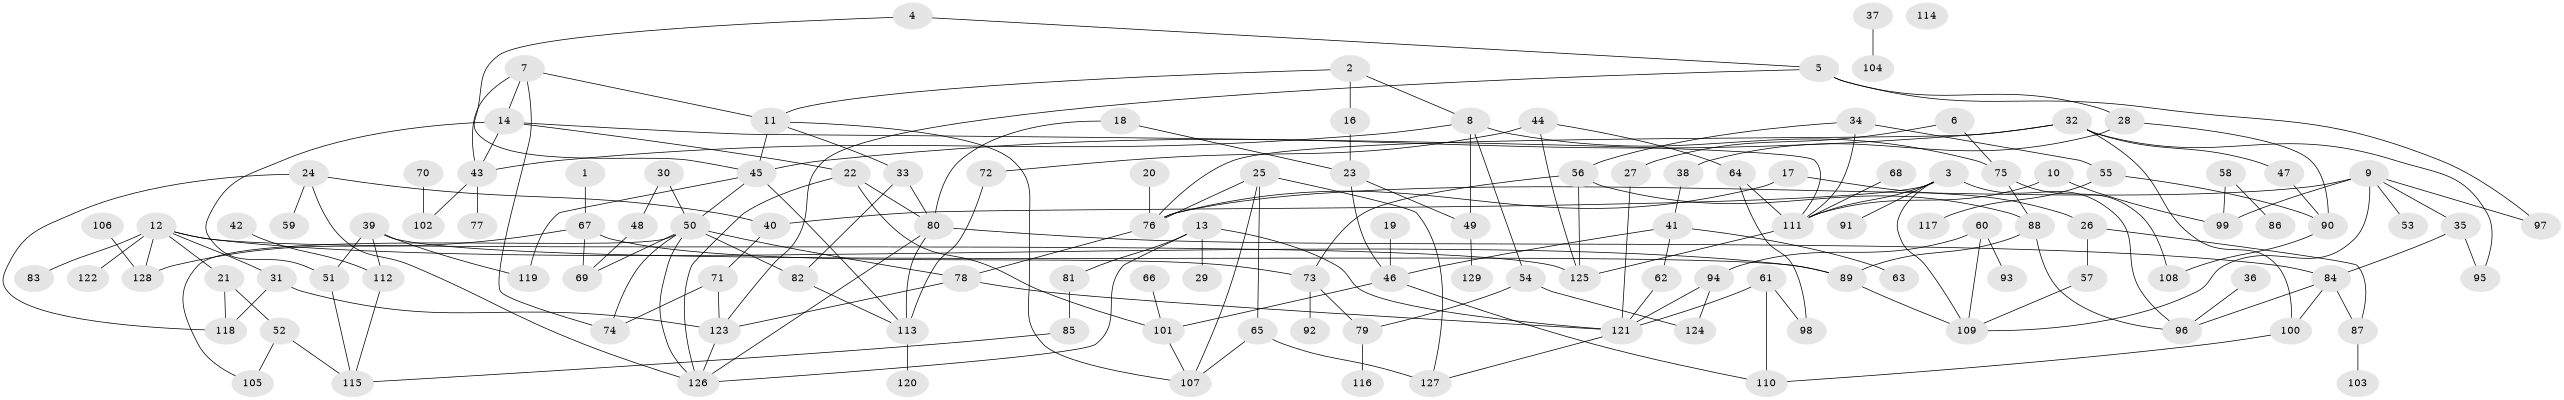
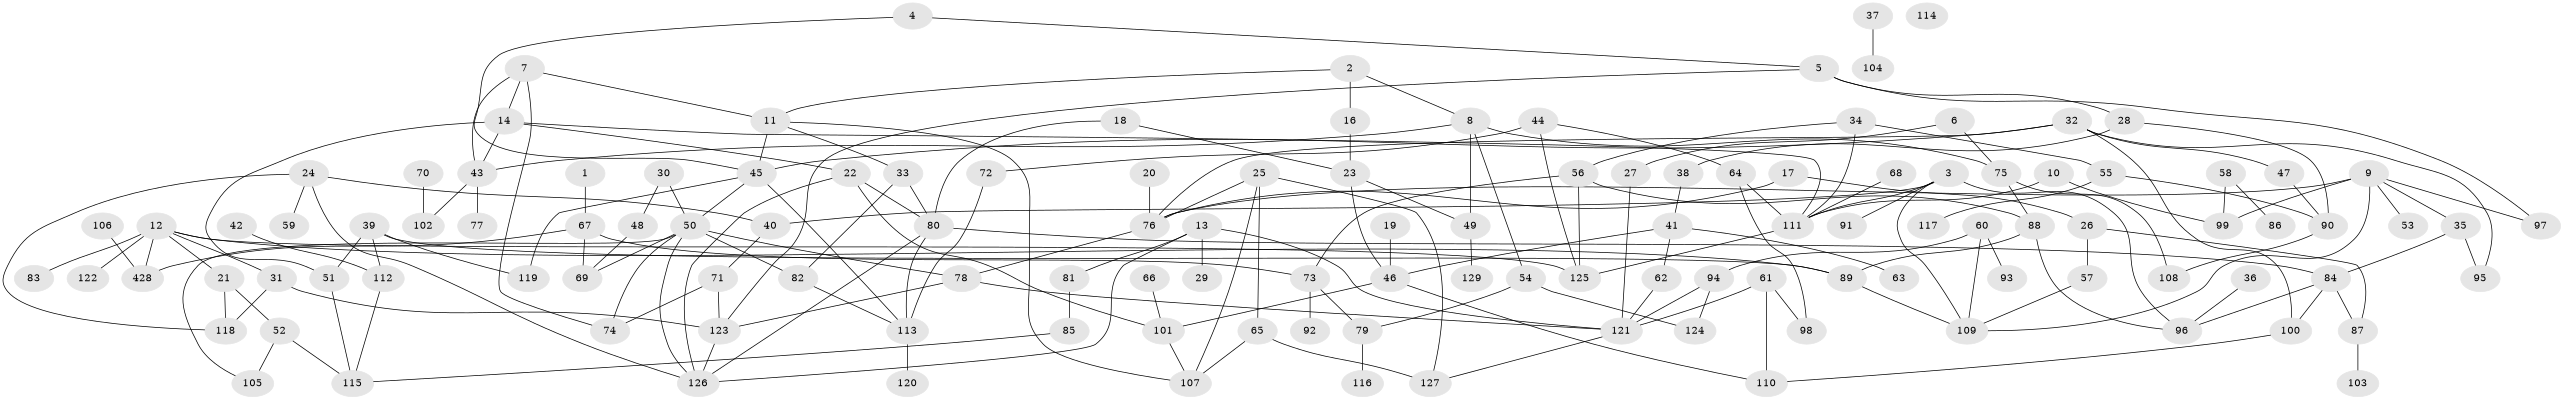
node "128": label "128" -> "428"
